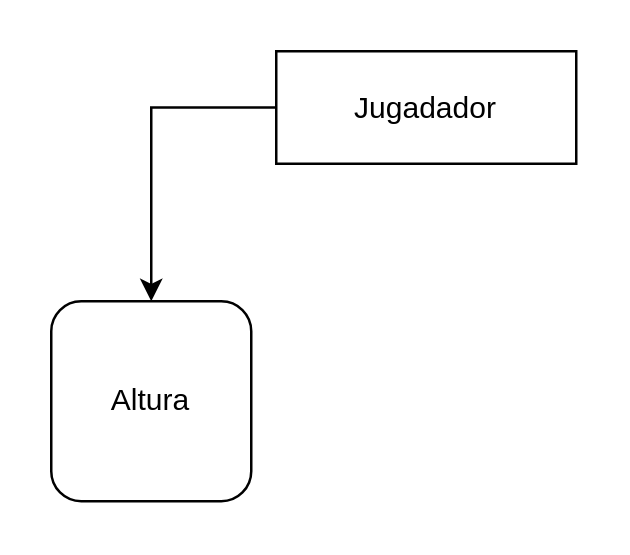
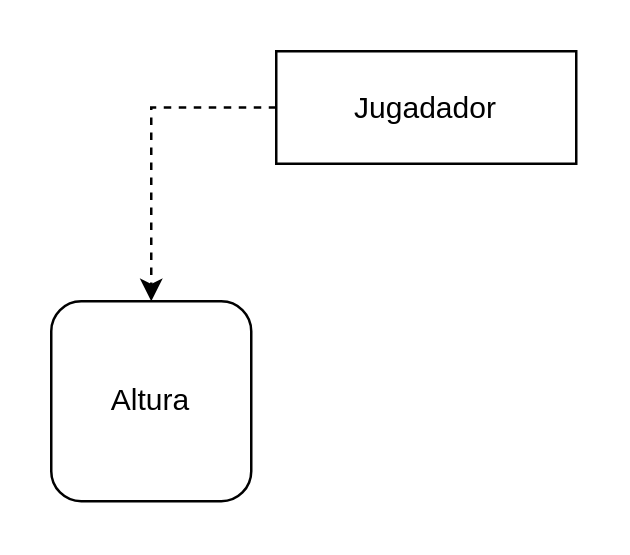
edge "Jugadador" -> "Altura": style solid -> dashed
